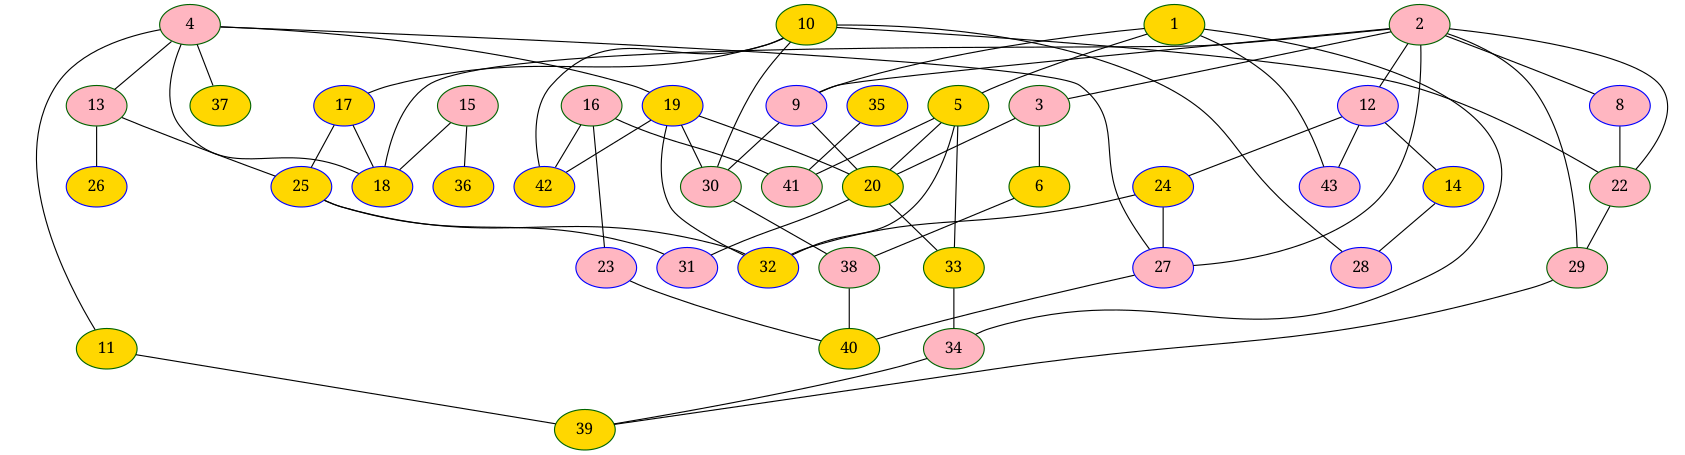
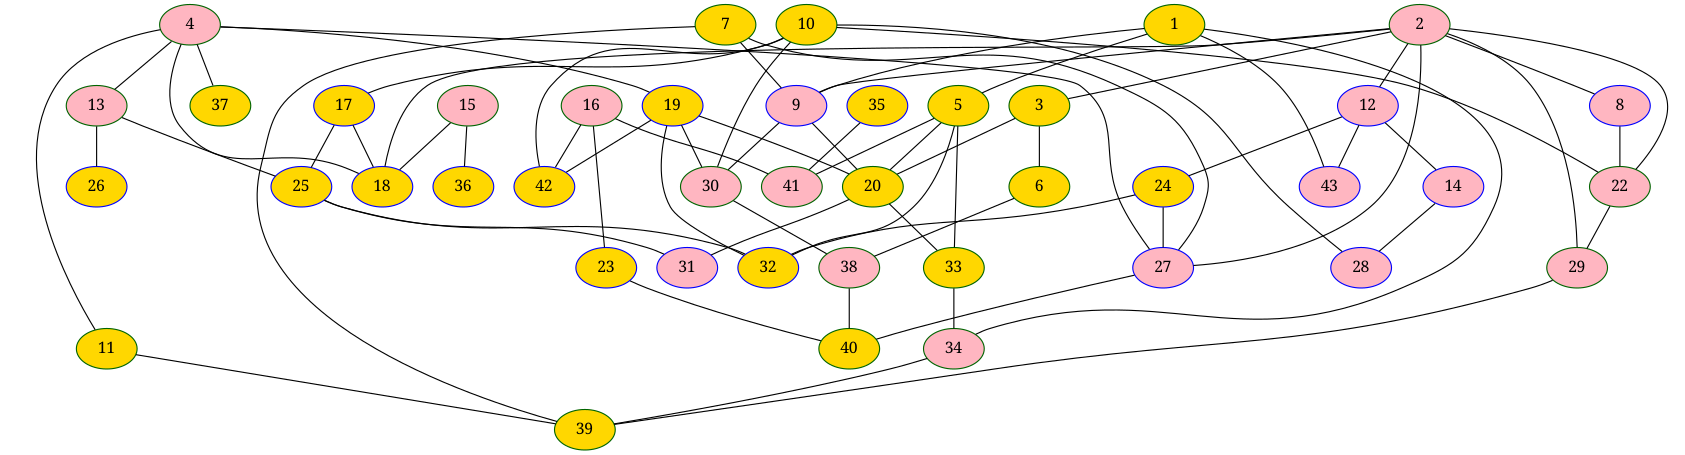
node "7": added
node "3": fillcolor lightpink -> gold
node "14": fillcolor gold -> lightpink
node "23": fillcolor lightpink -> gold
